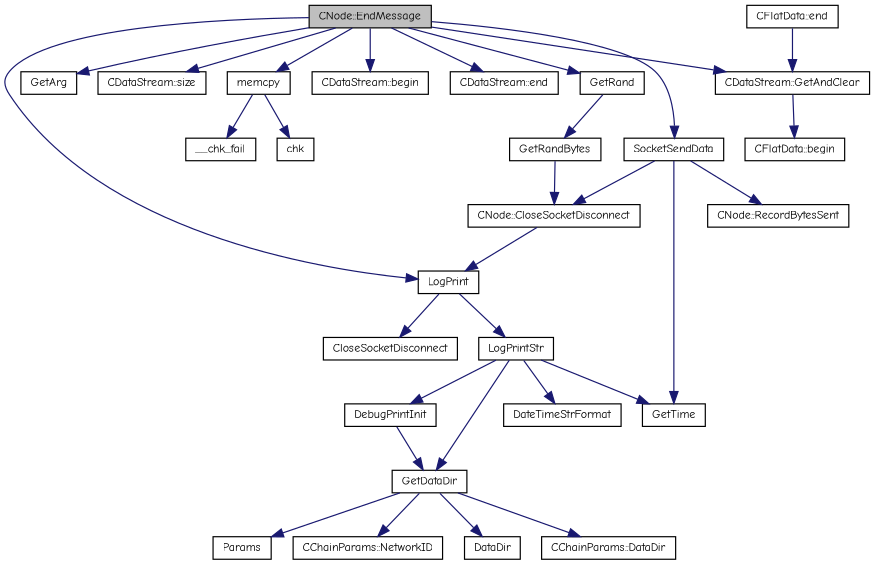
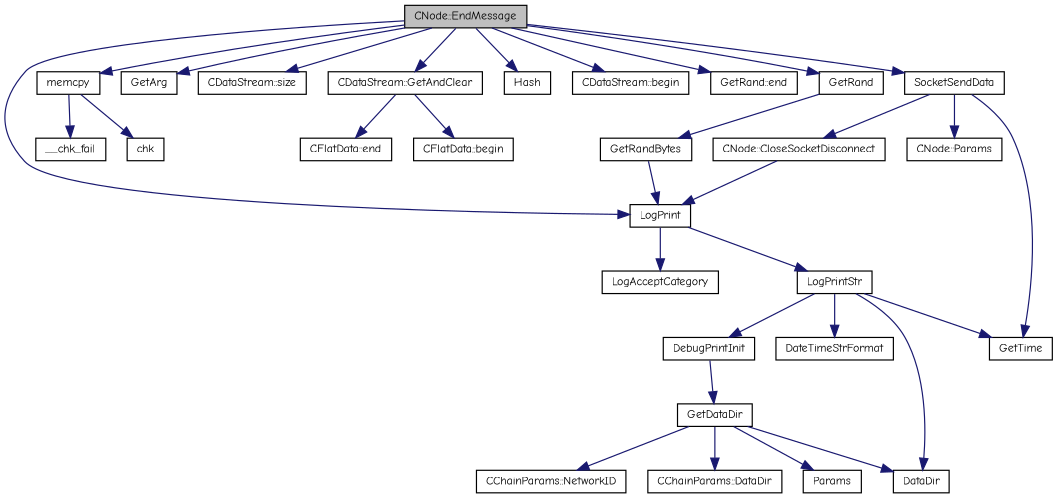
edge "CFlatData::end" -> "CDataStream::GetAndClear": reversed
node "CDataStream::end": label "CDataStream::end" -> "GetRand::end"
node "Hash": added
edge "GetRandBytes" -> "CNode::CloseSocketDisconnect": now "GetRandBytes" -> "LogPrint"
node "CNode::RecordBytesSent": label "CNode::RecordBytesSent" -> "CNode::Params"
node "CloseSocketDisconnect": label "CloseSocketDisconnect" -> "LogAcceptCategory"
edge "LogPrintStr" -> "GetDataDir": now "LogPrintStr" -> "DataDir"
